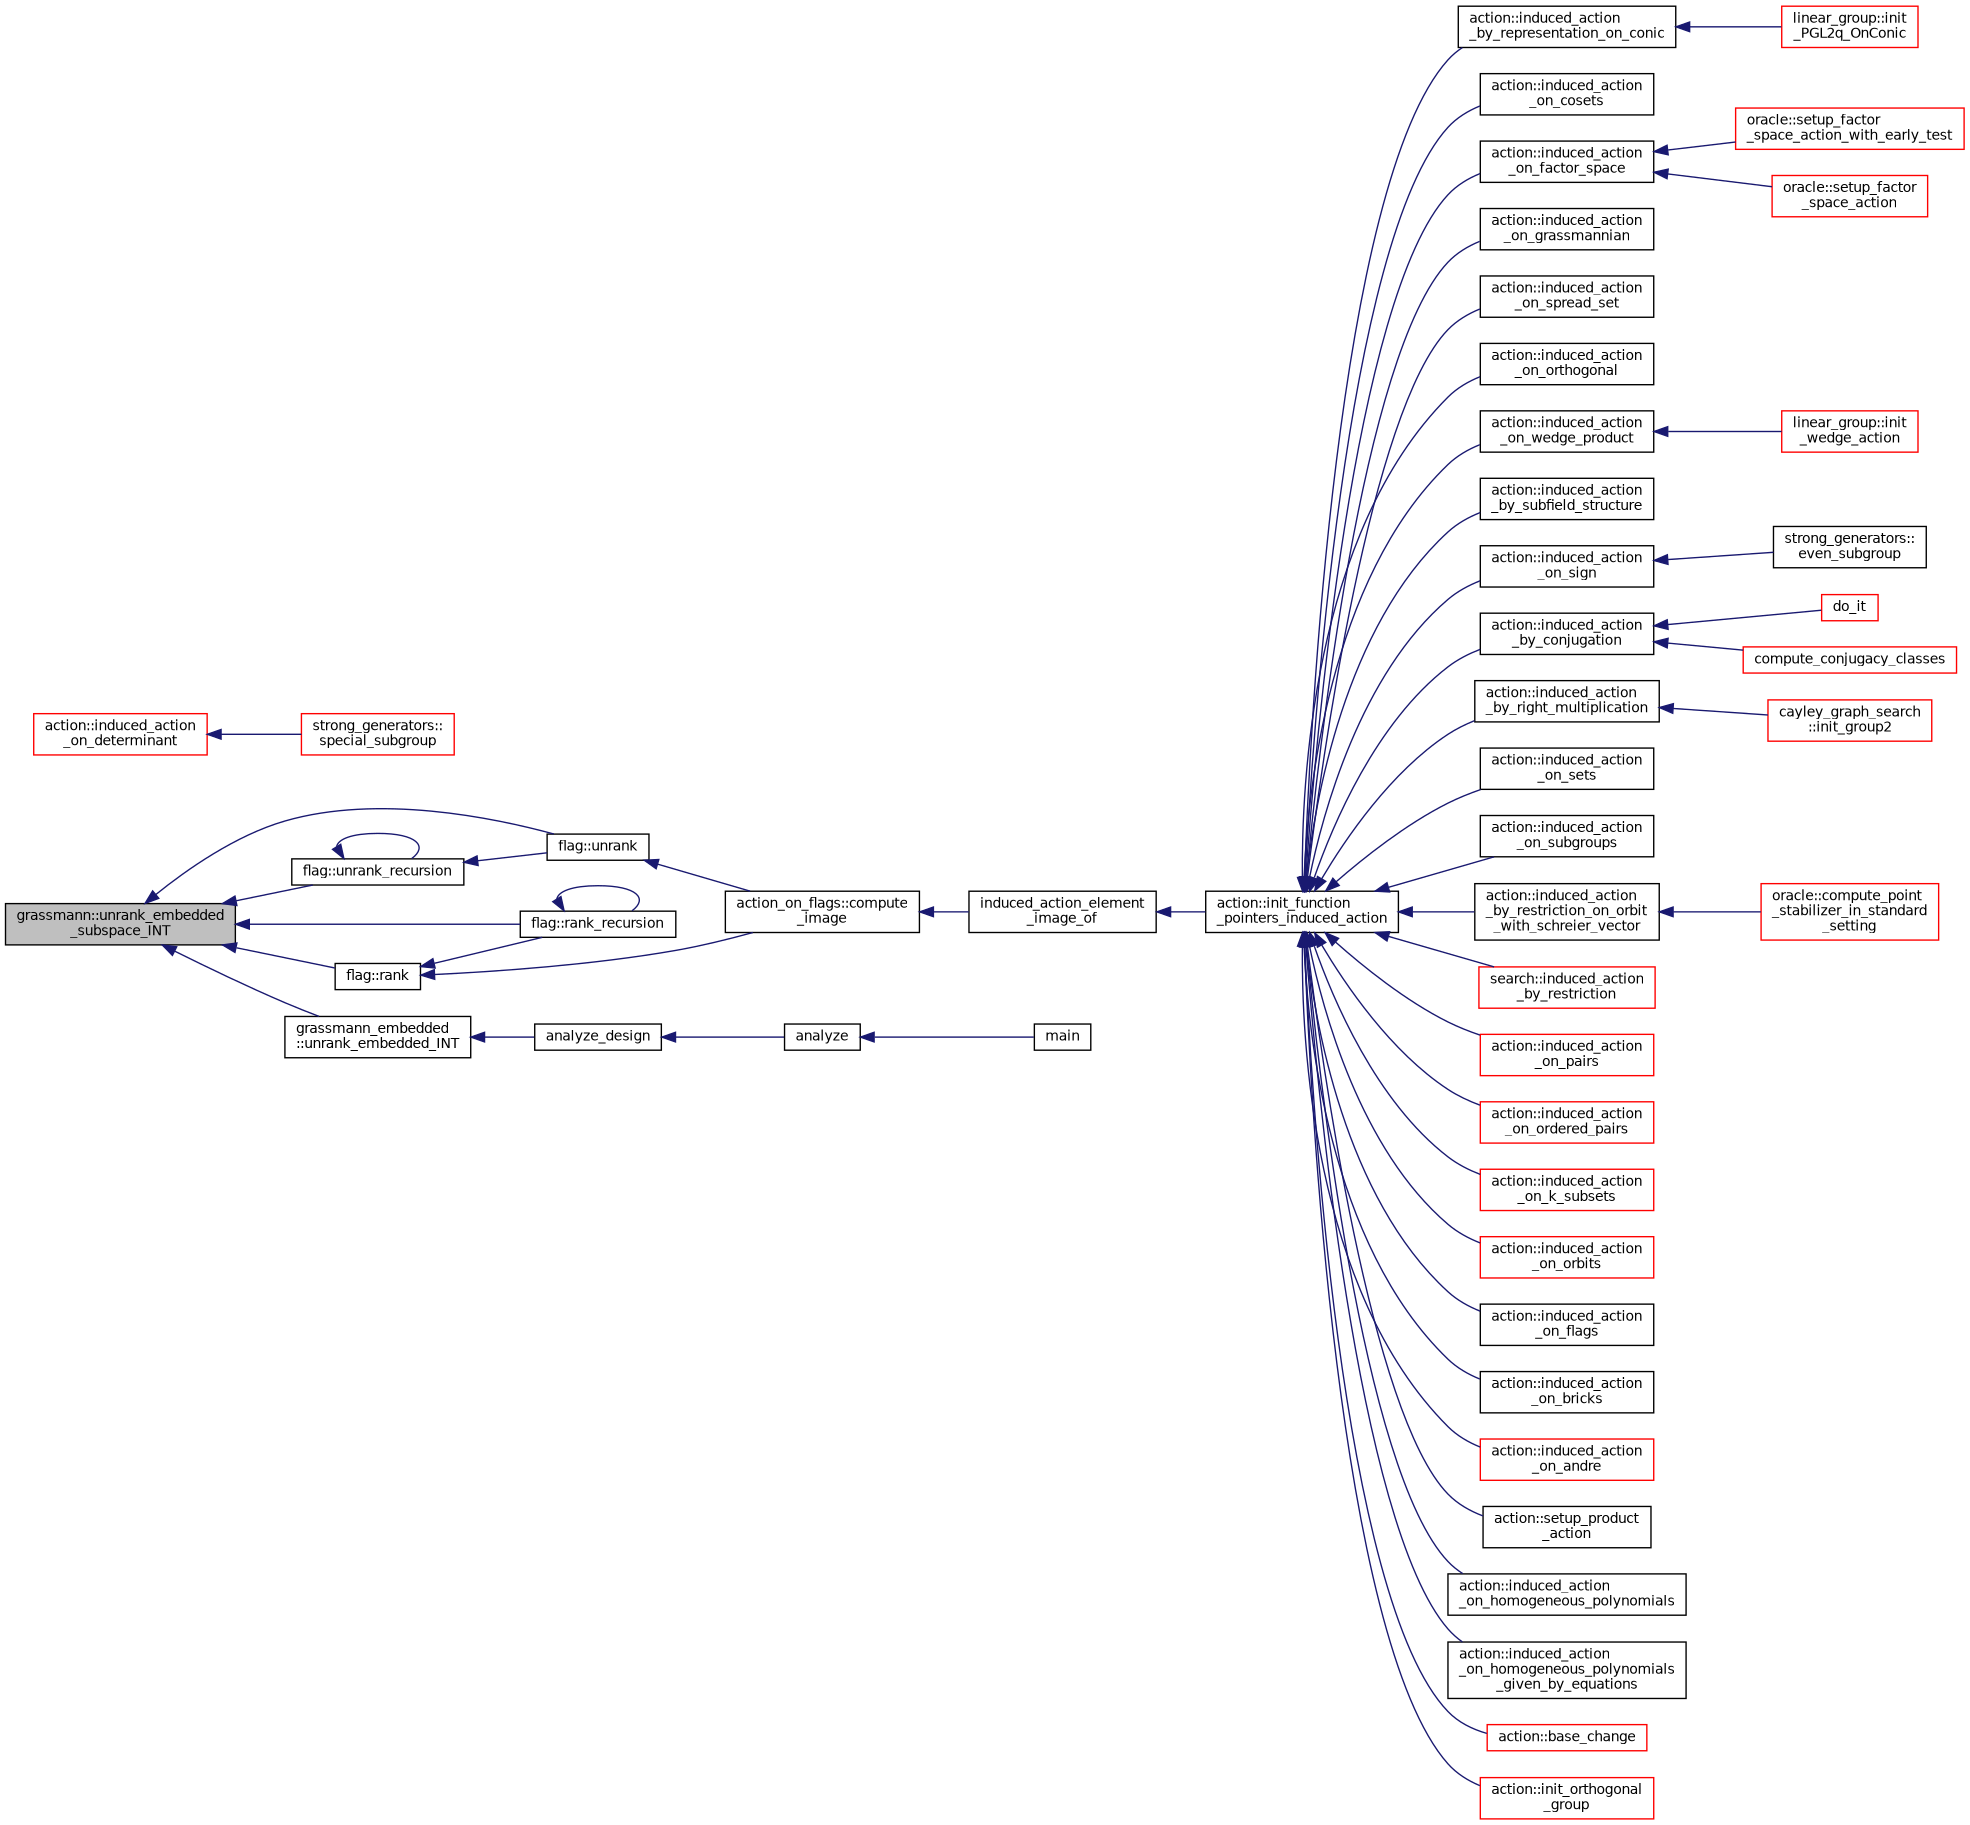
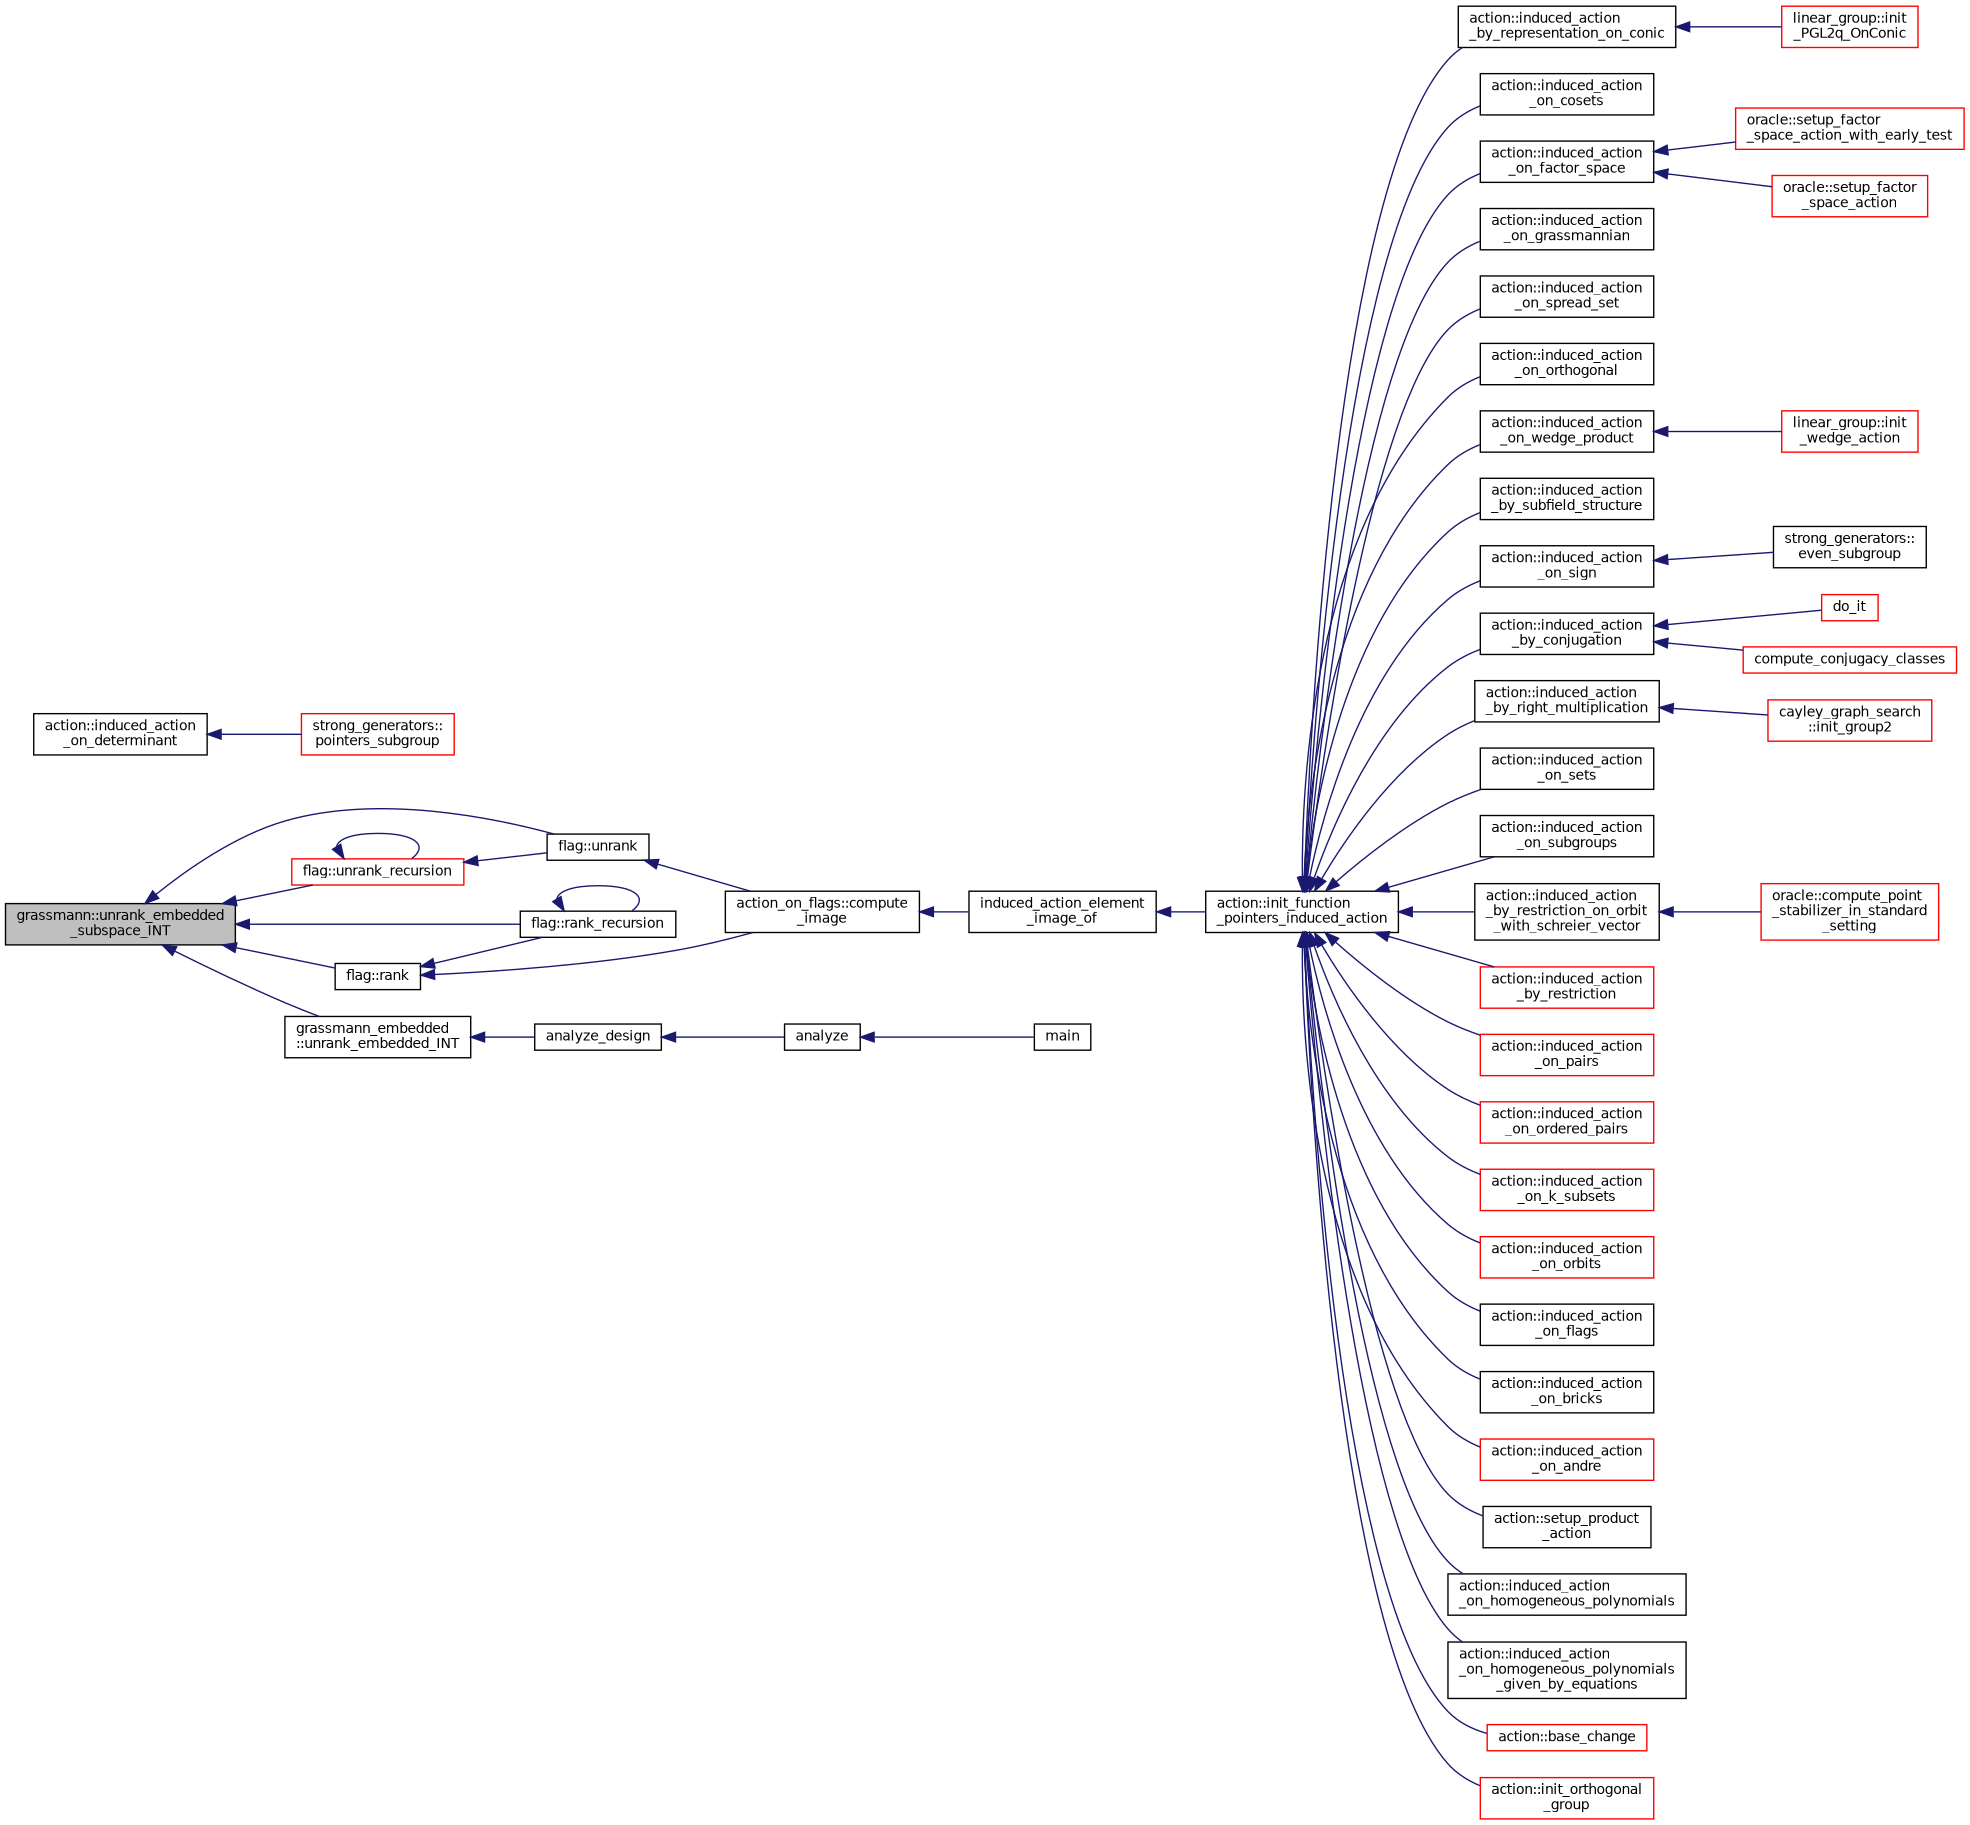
node "action::induced_action _on_determinant": color red -> black
node "strong_generators:: special_subgroup": label "strong_generators:: special_subgroup" -> "strong_generators:: pointers_subgroup"
node "flag::unrank_recursion": color black -> red
node "search::induced_action _by_restriction": label "search::induced_action _by_restriction" -> "action::induced_action _by_restriction"
